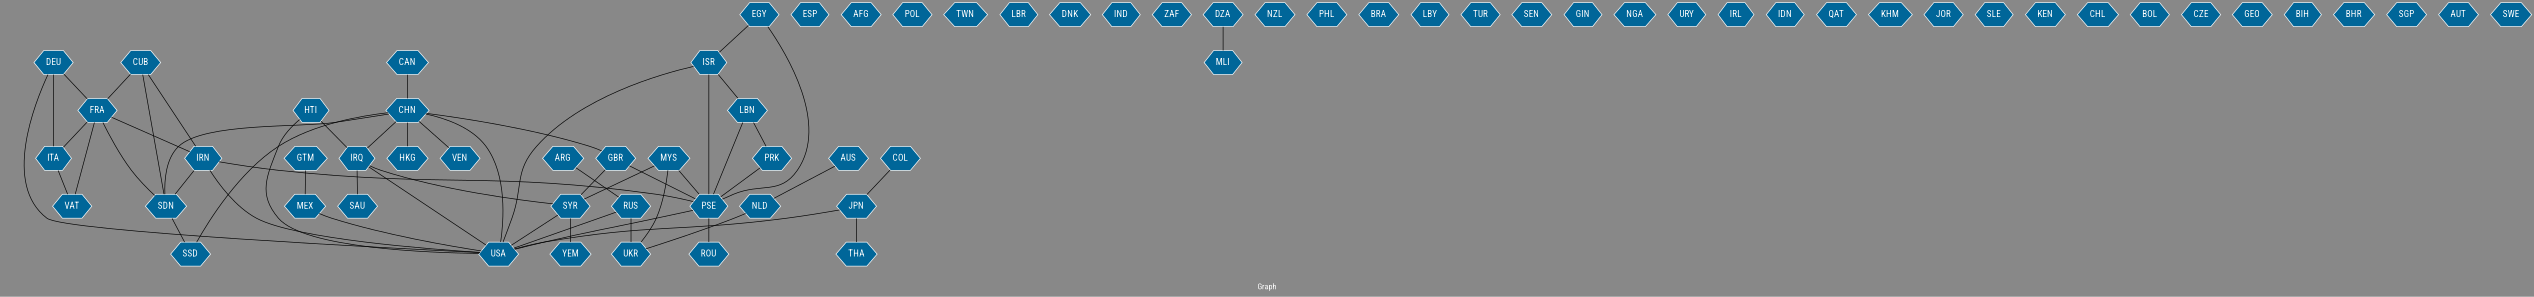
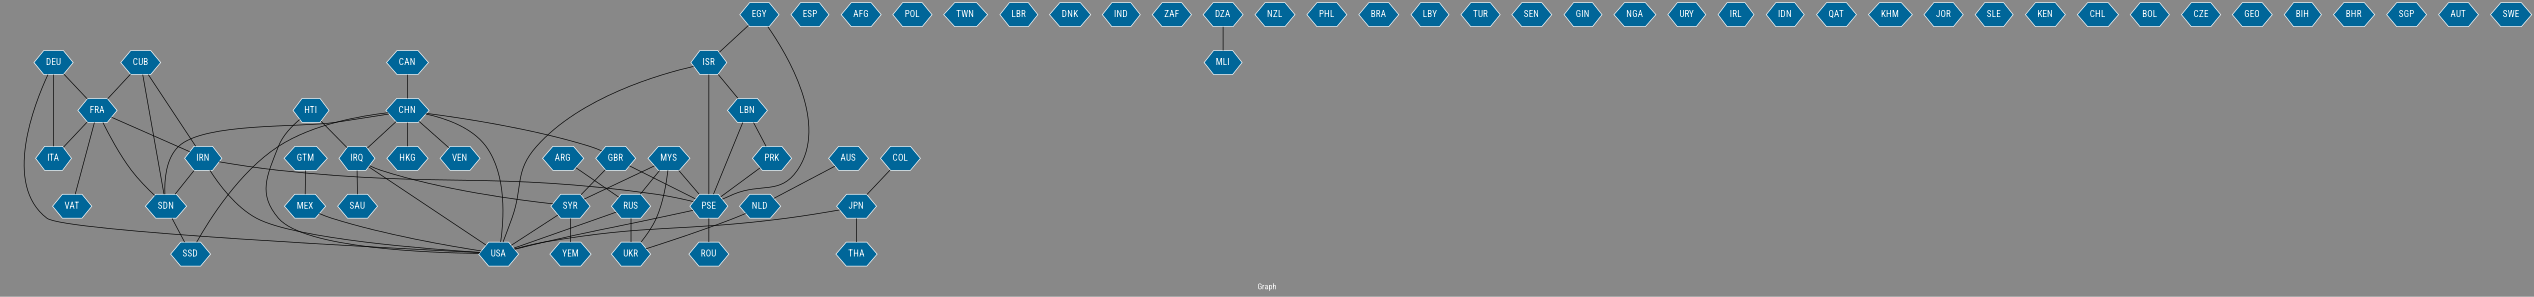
edge "ITA" -- "VAT": removed
edge "MYS" -- "RUS": added
